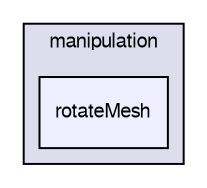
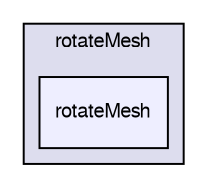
cluster "manipulation": label "manipulation" -> "rotateMesh"
